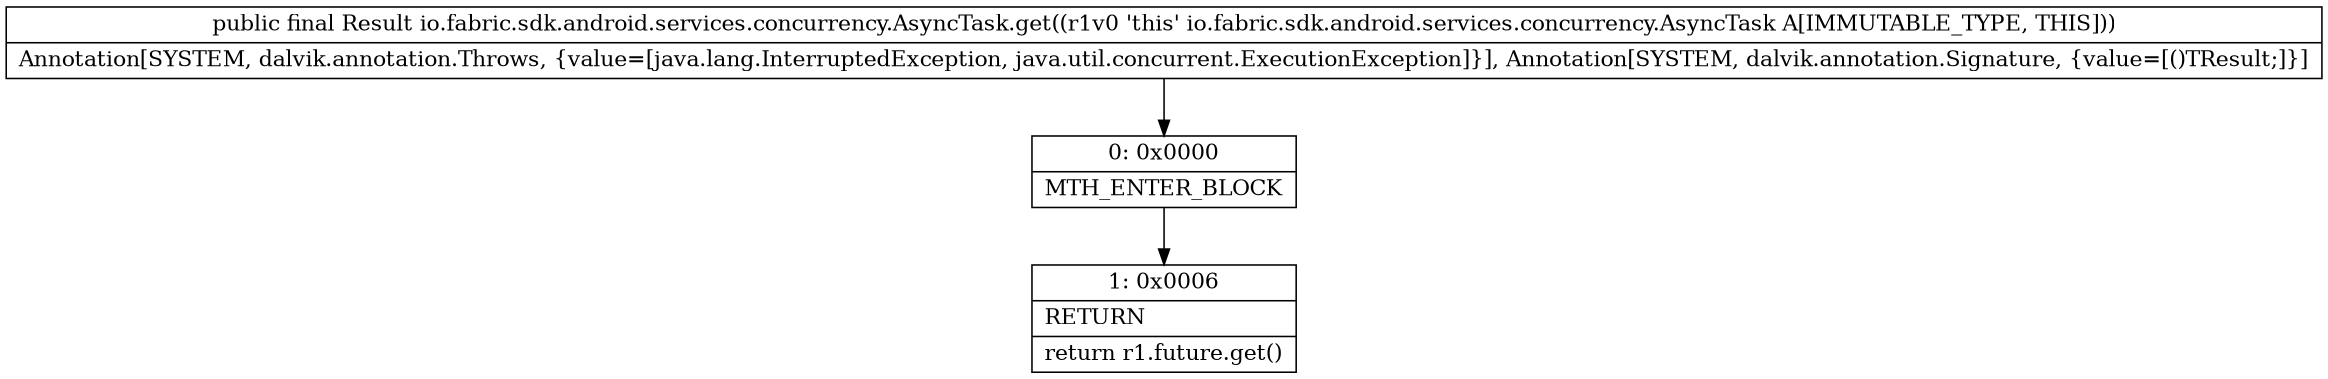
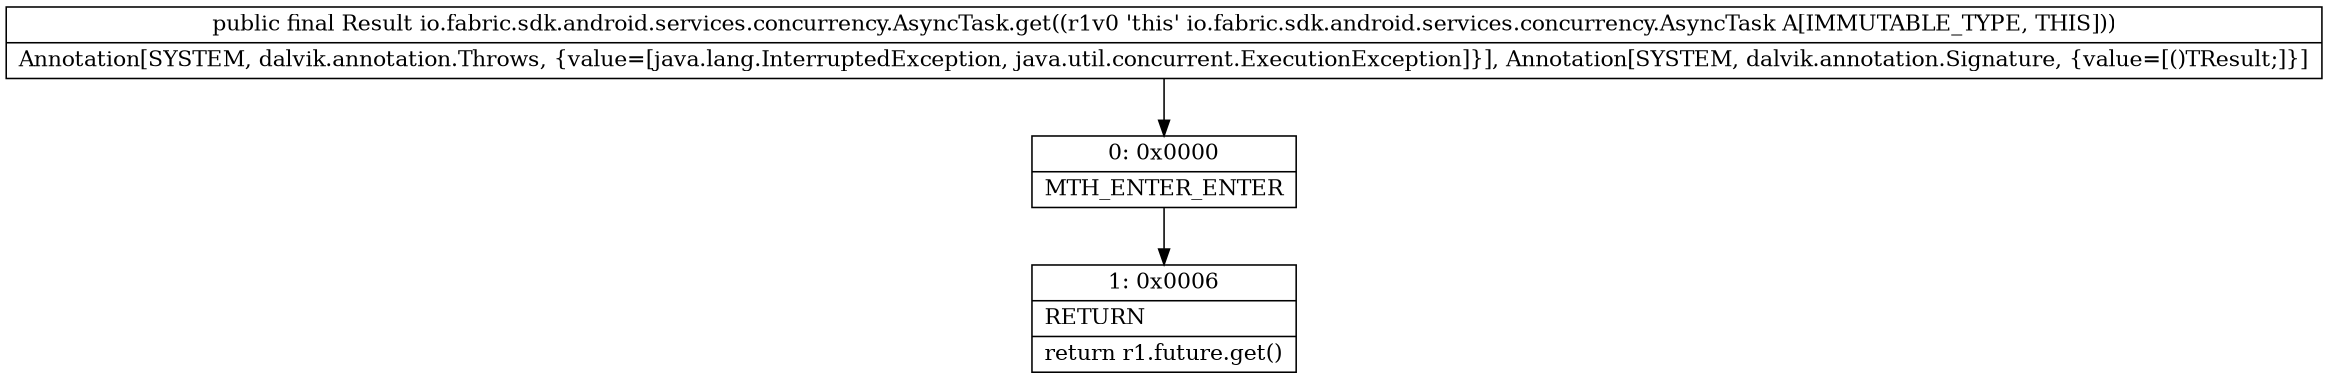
node "0: 0x0000": text "MTH_ENTER_BLOCK" -> "MTH_ENTER_ENTER"
